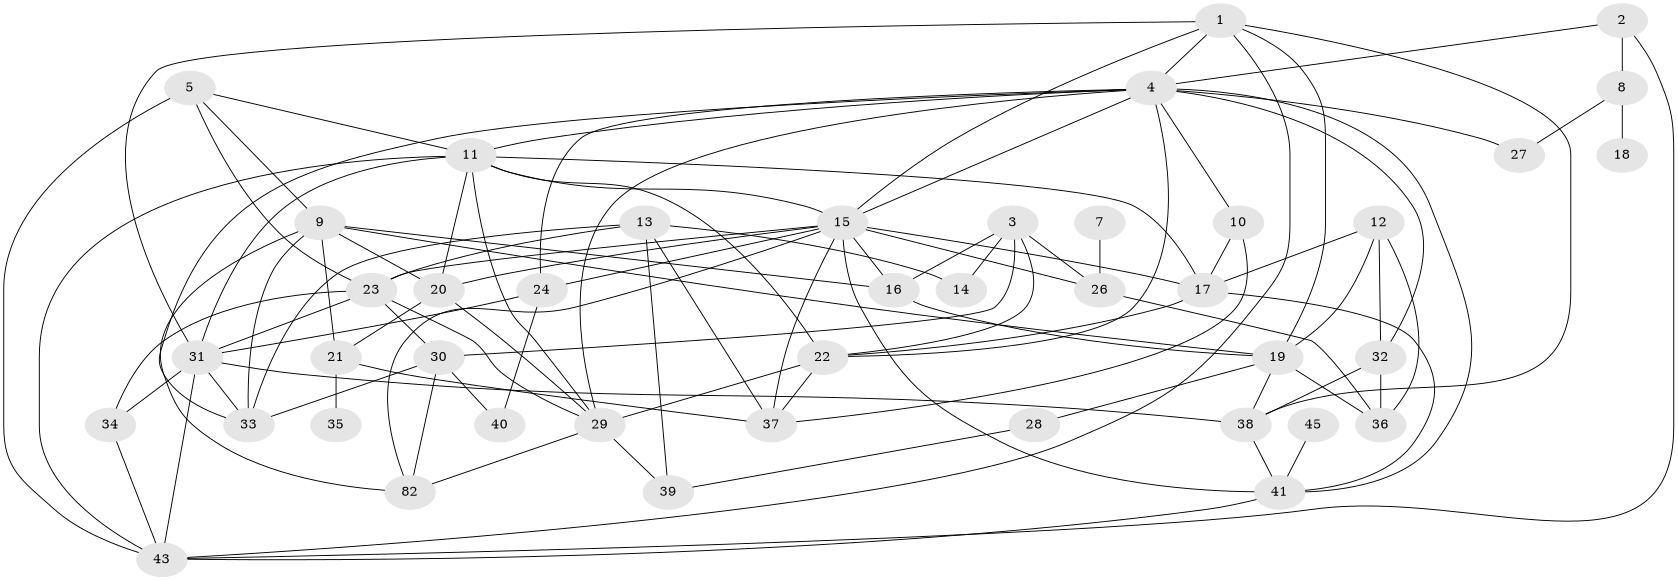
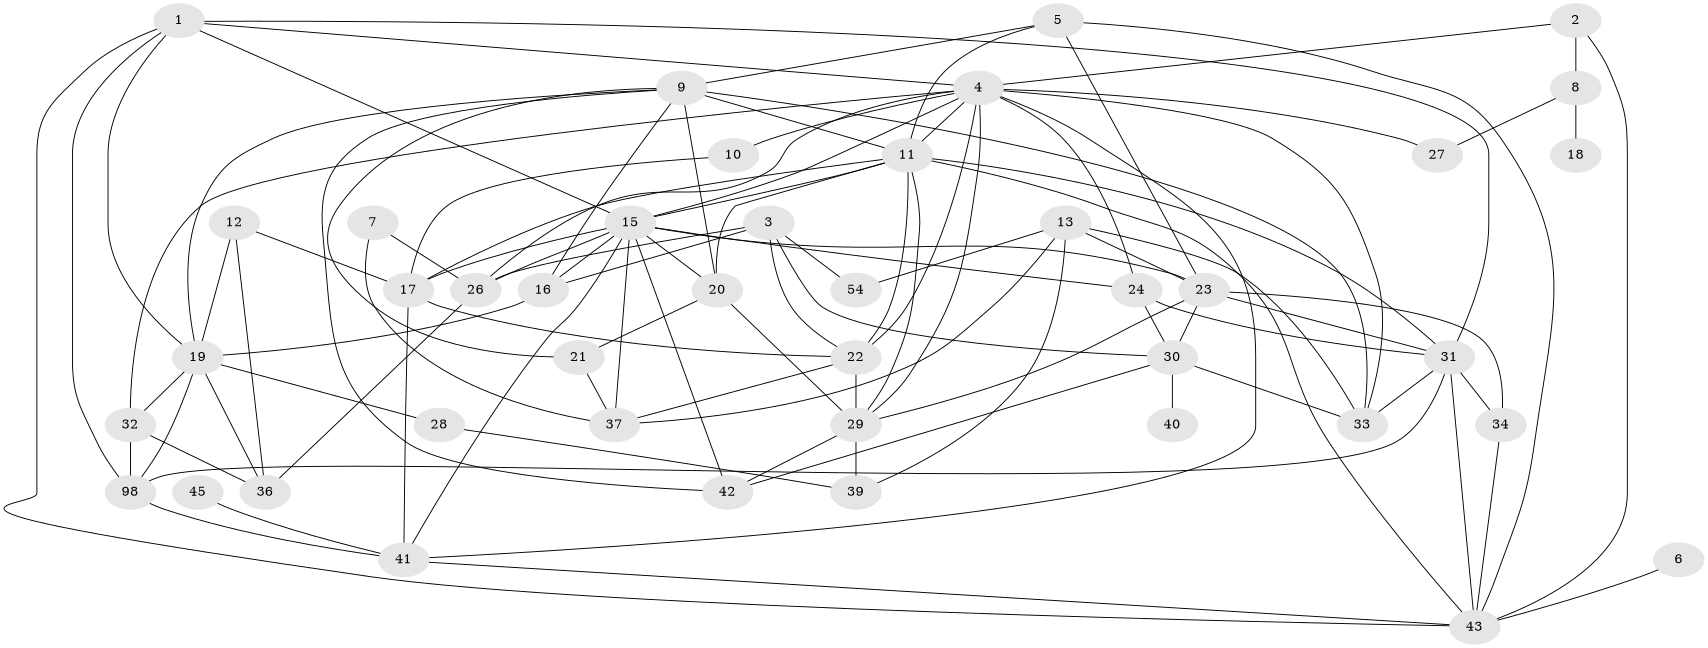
edge "9" -- "11": added
edge "4" -- "26": added
node "14": label "14" -> "54"
edge "12" -- "32": now "19" -- "32"
edge "24" -- "40": now "24" -- "30"
edge "10" -- "37": now "7" -- "37"
node "35": removed
node "38": label "38" -> "98"
node "82": label "82" -> "42"
node "6": added
